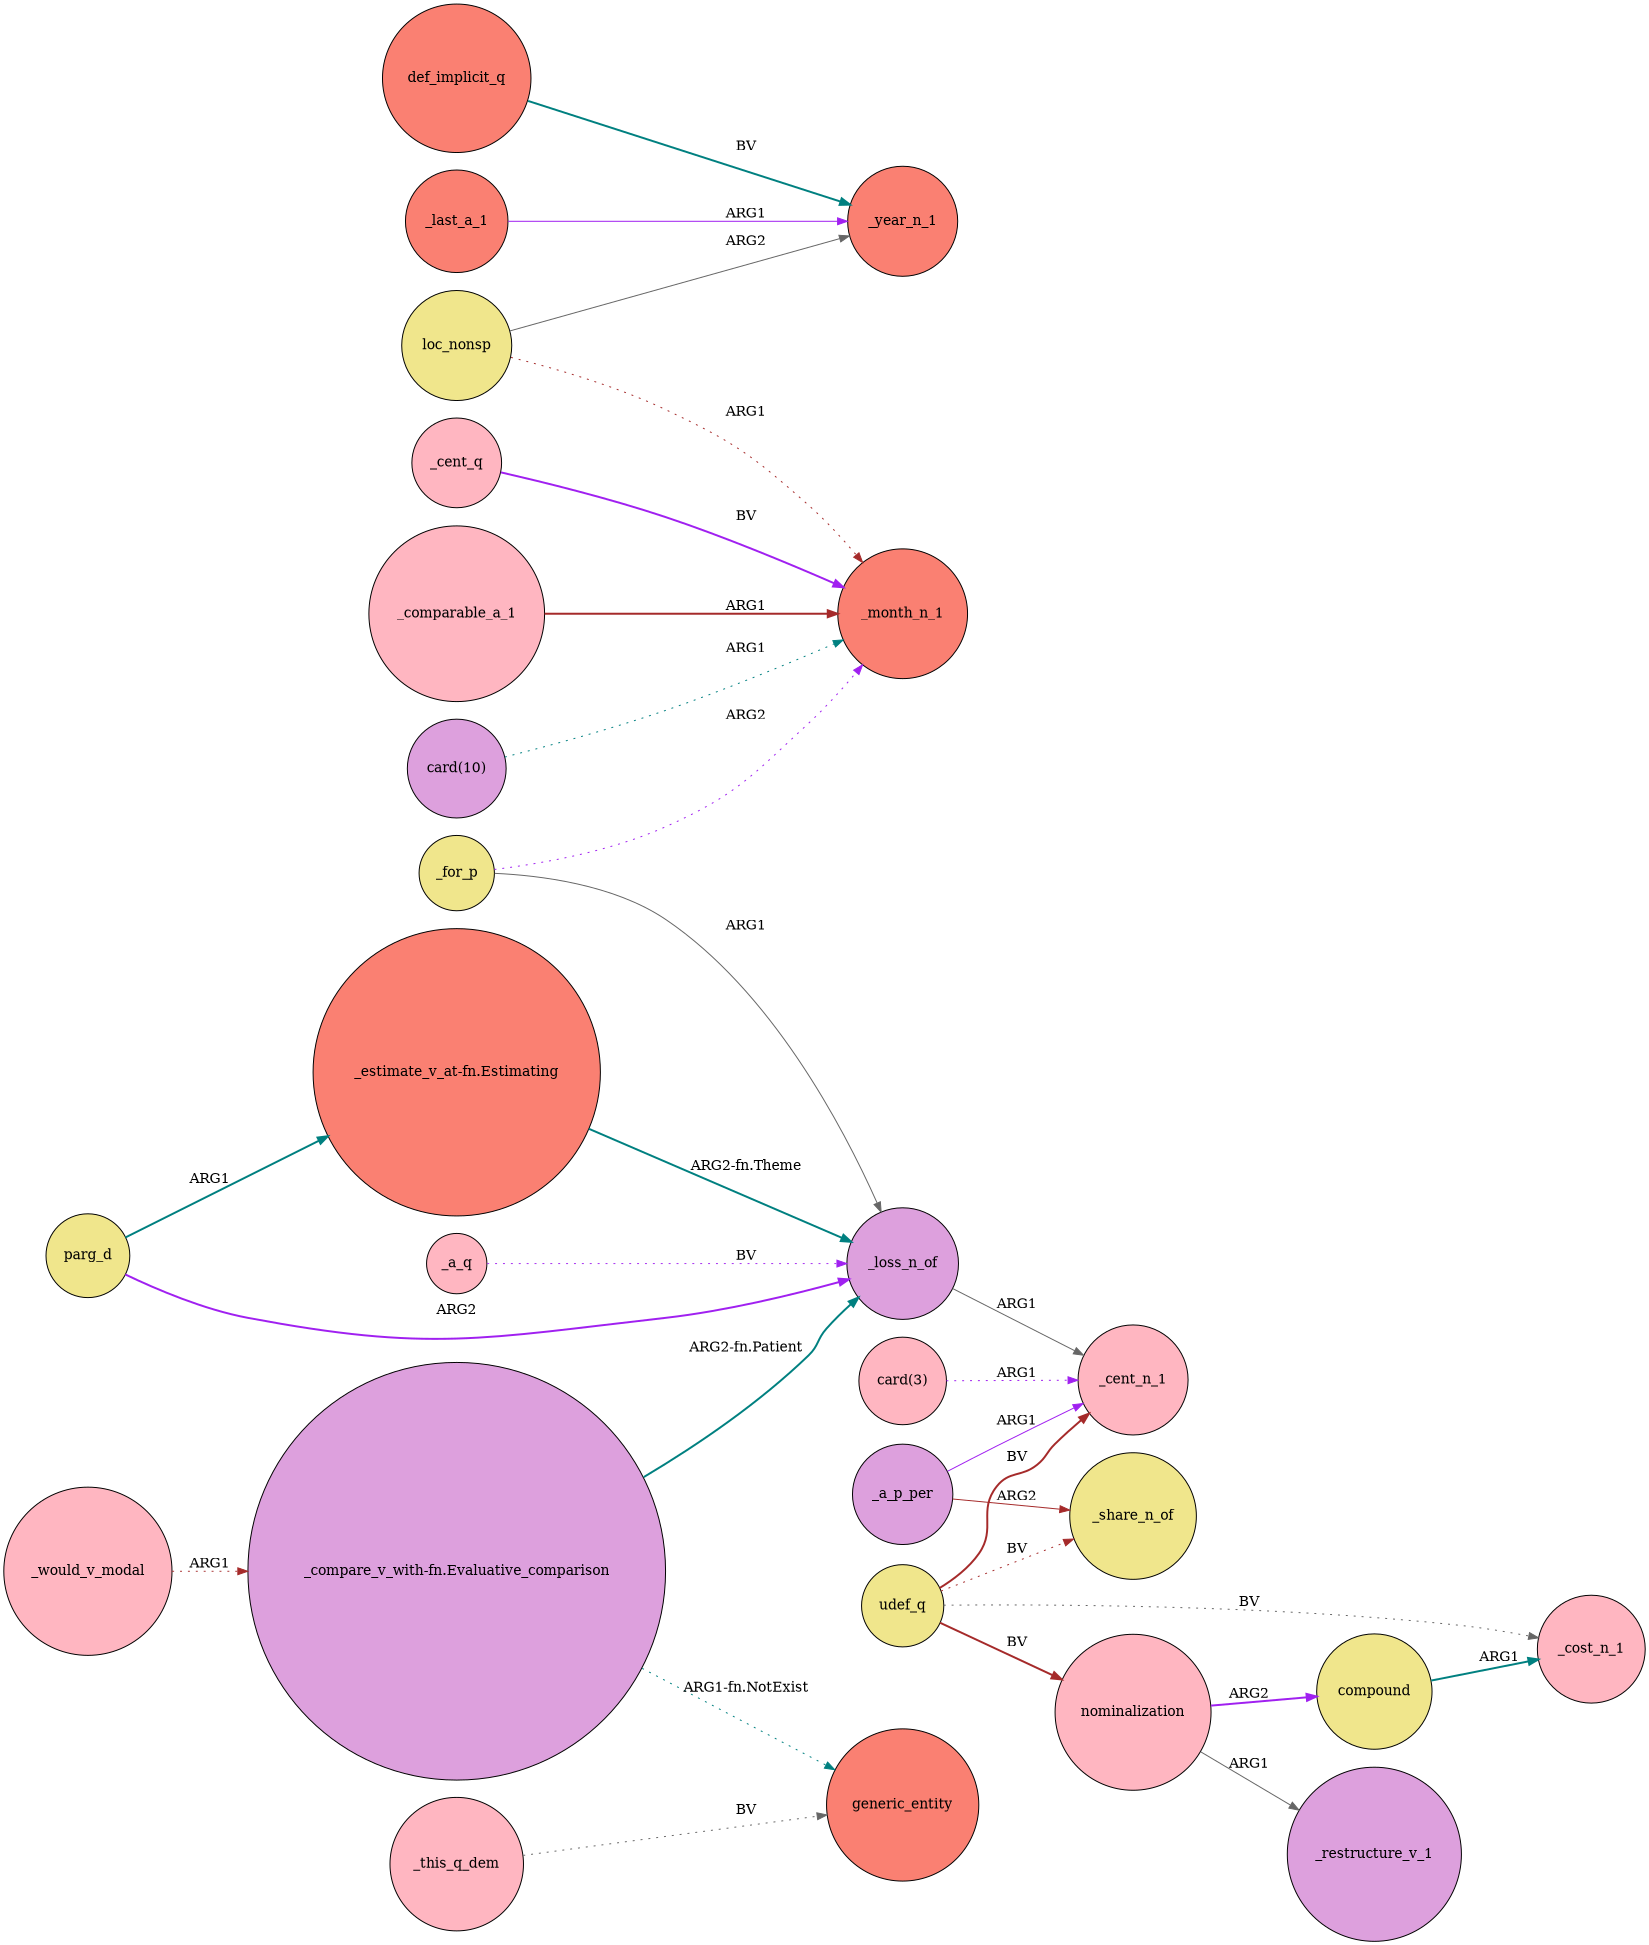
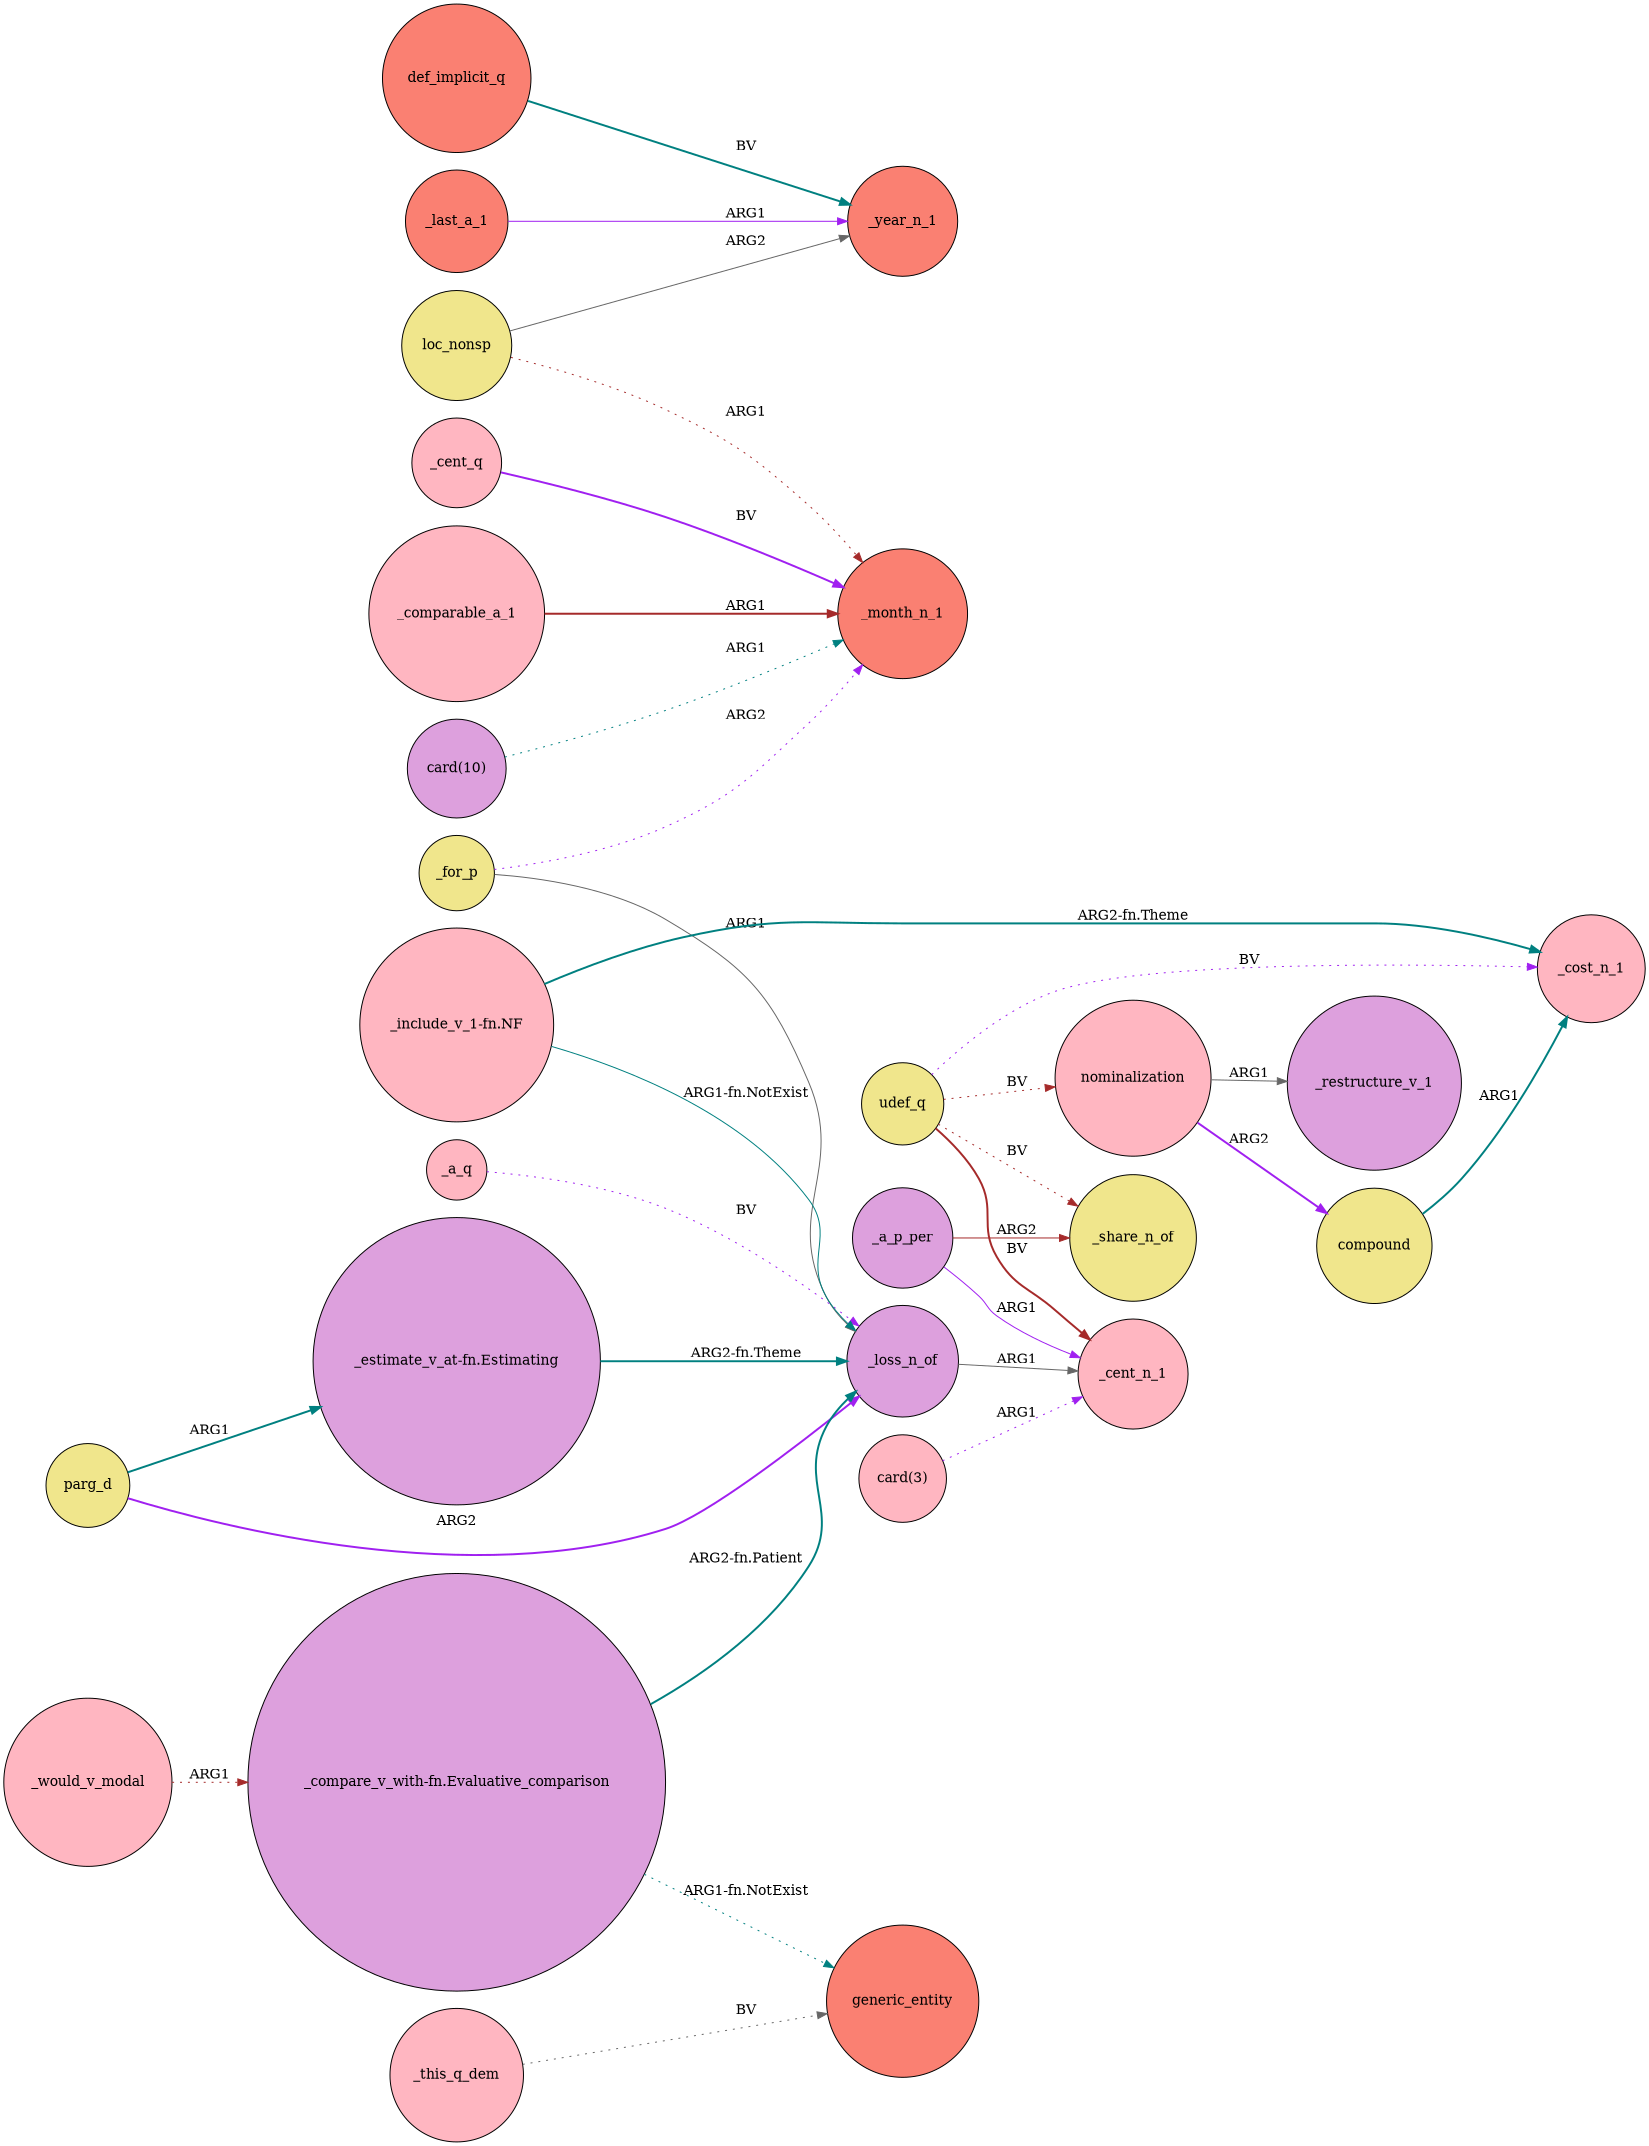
node "_include_v_1-fn.NF": added
node "_estimate_v_at-fn.Estimating": fillcolor salmon -> plum
edge "udef_q" -> "_cost_n_1": color gray40 -> purple
edge "udef_q" -> "nominalization": style bold -> dotted
